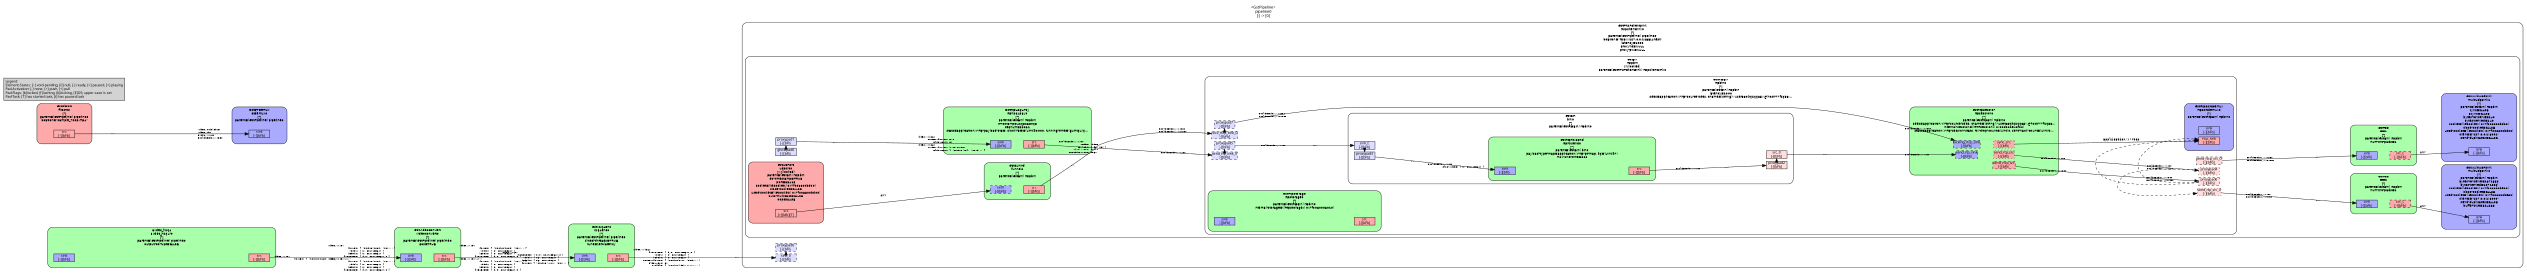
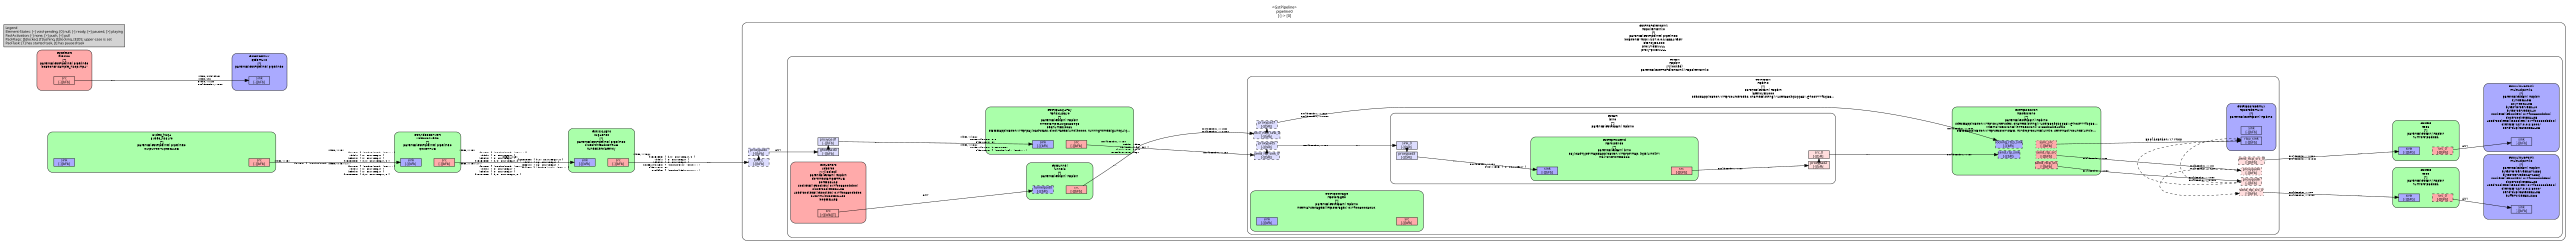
node "rtcp_sink [-][bFb]": fillcolor #ffaaaa -> #aaaaff
edge "proxypad0 [-][bFb]" -> "ghostpad0 [-][bFb]": added, label "ANY"
node "set0 [-][bFb]": label "set0 [-][bFb]" -> "funnelpad0 [-][bFb]"
